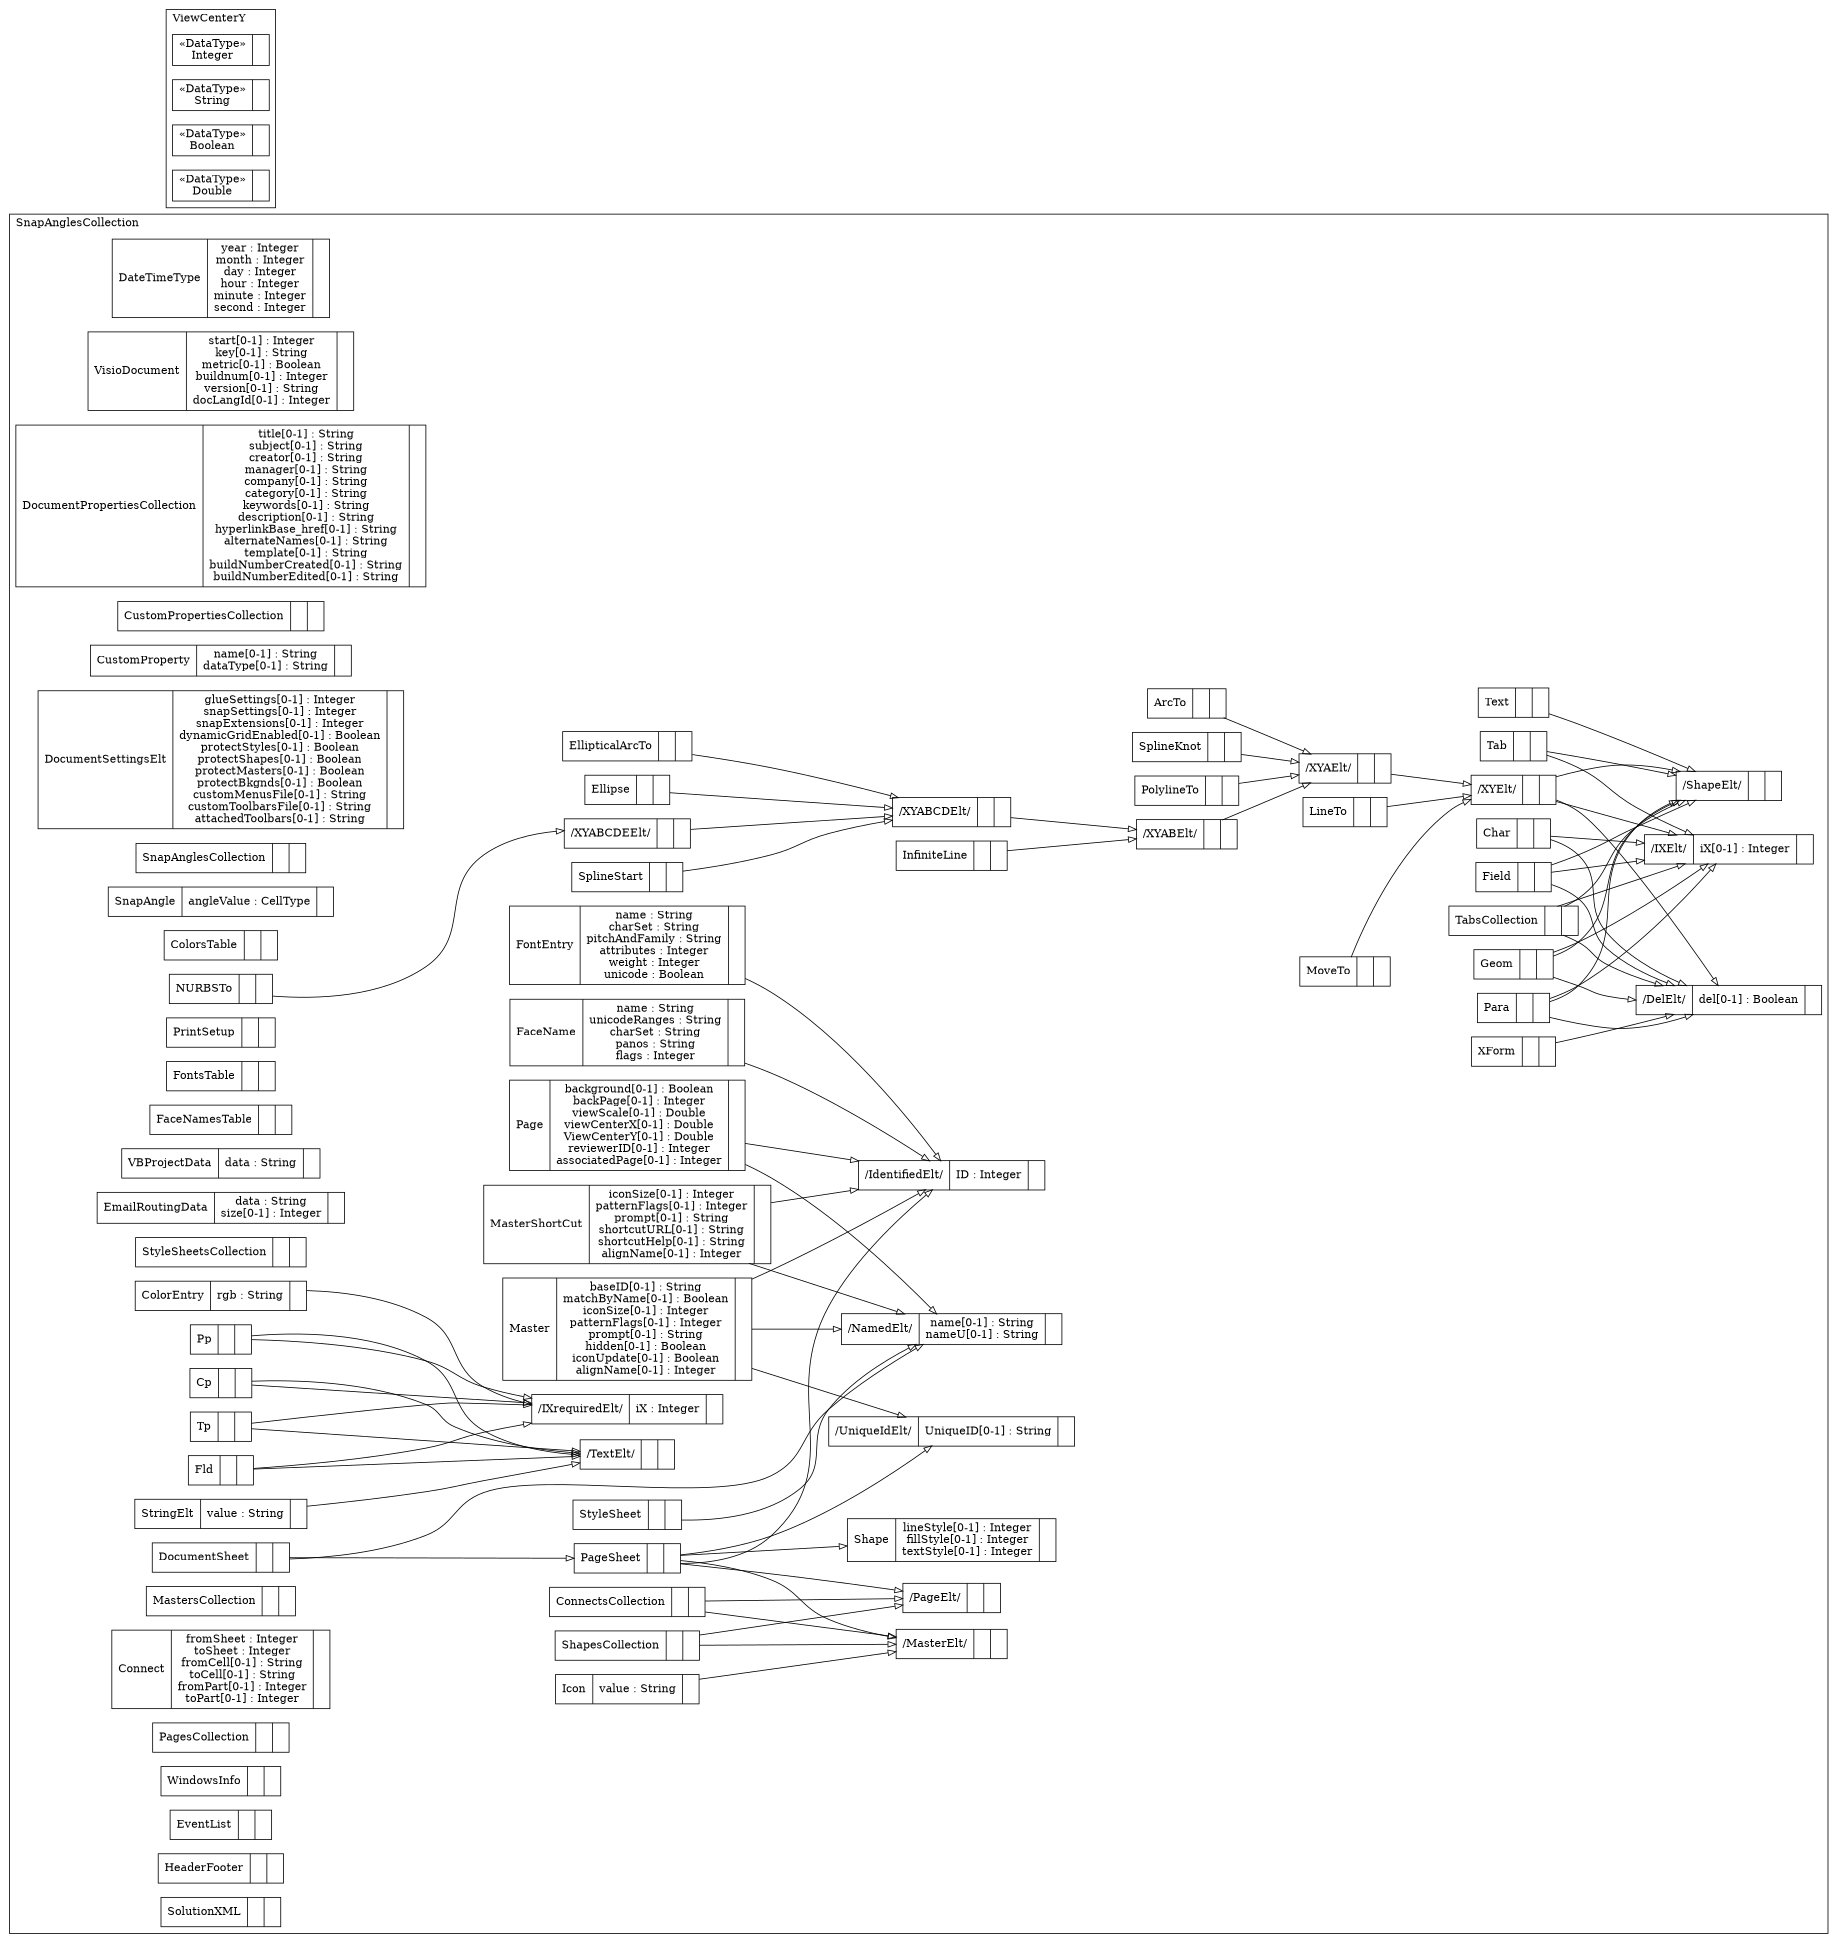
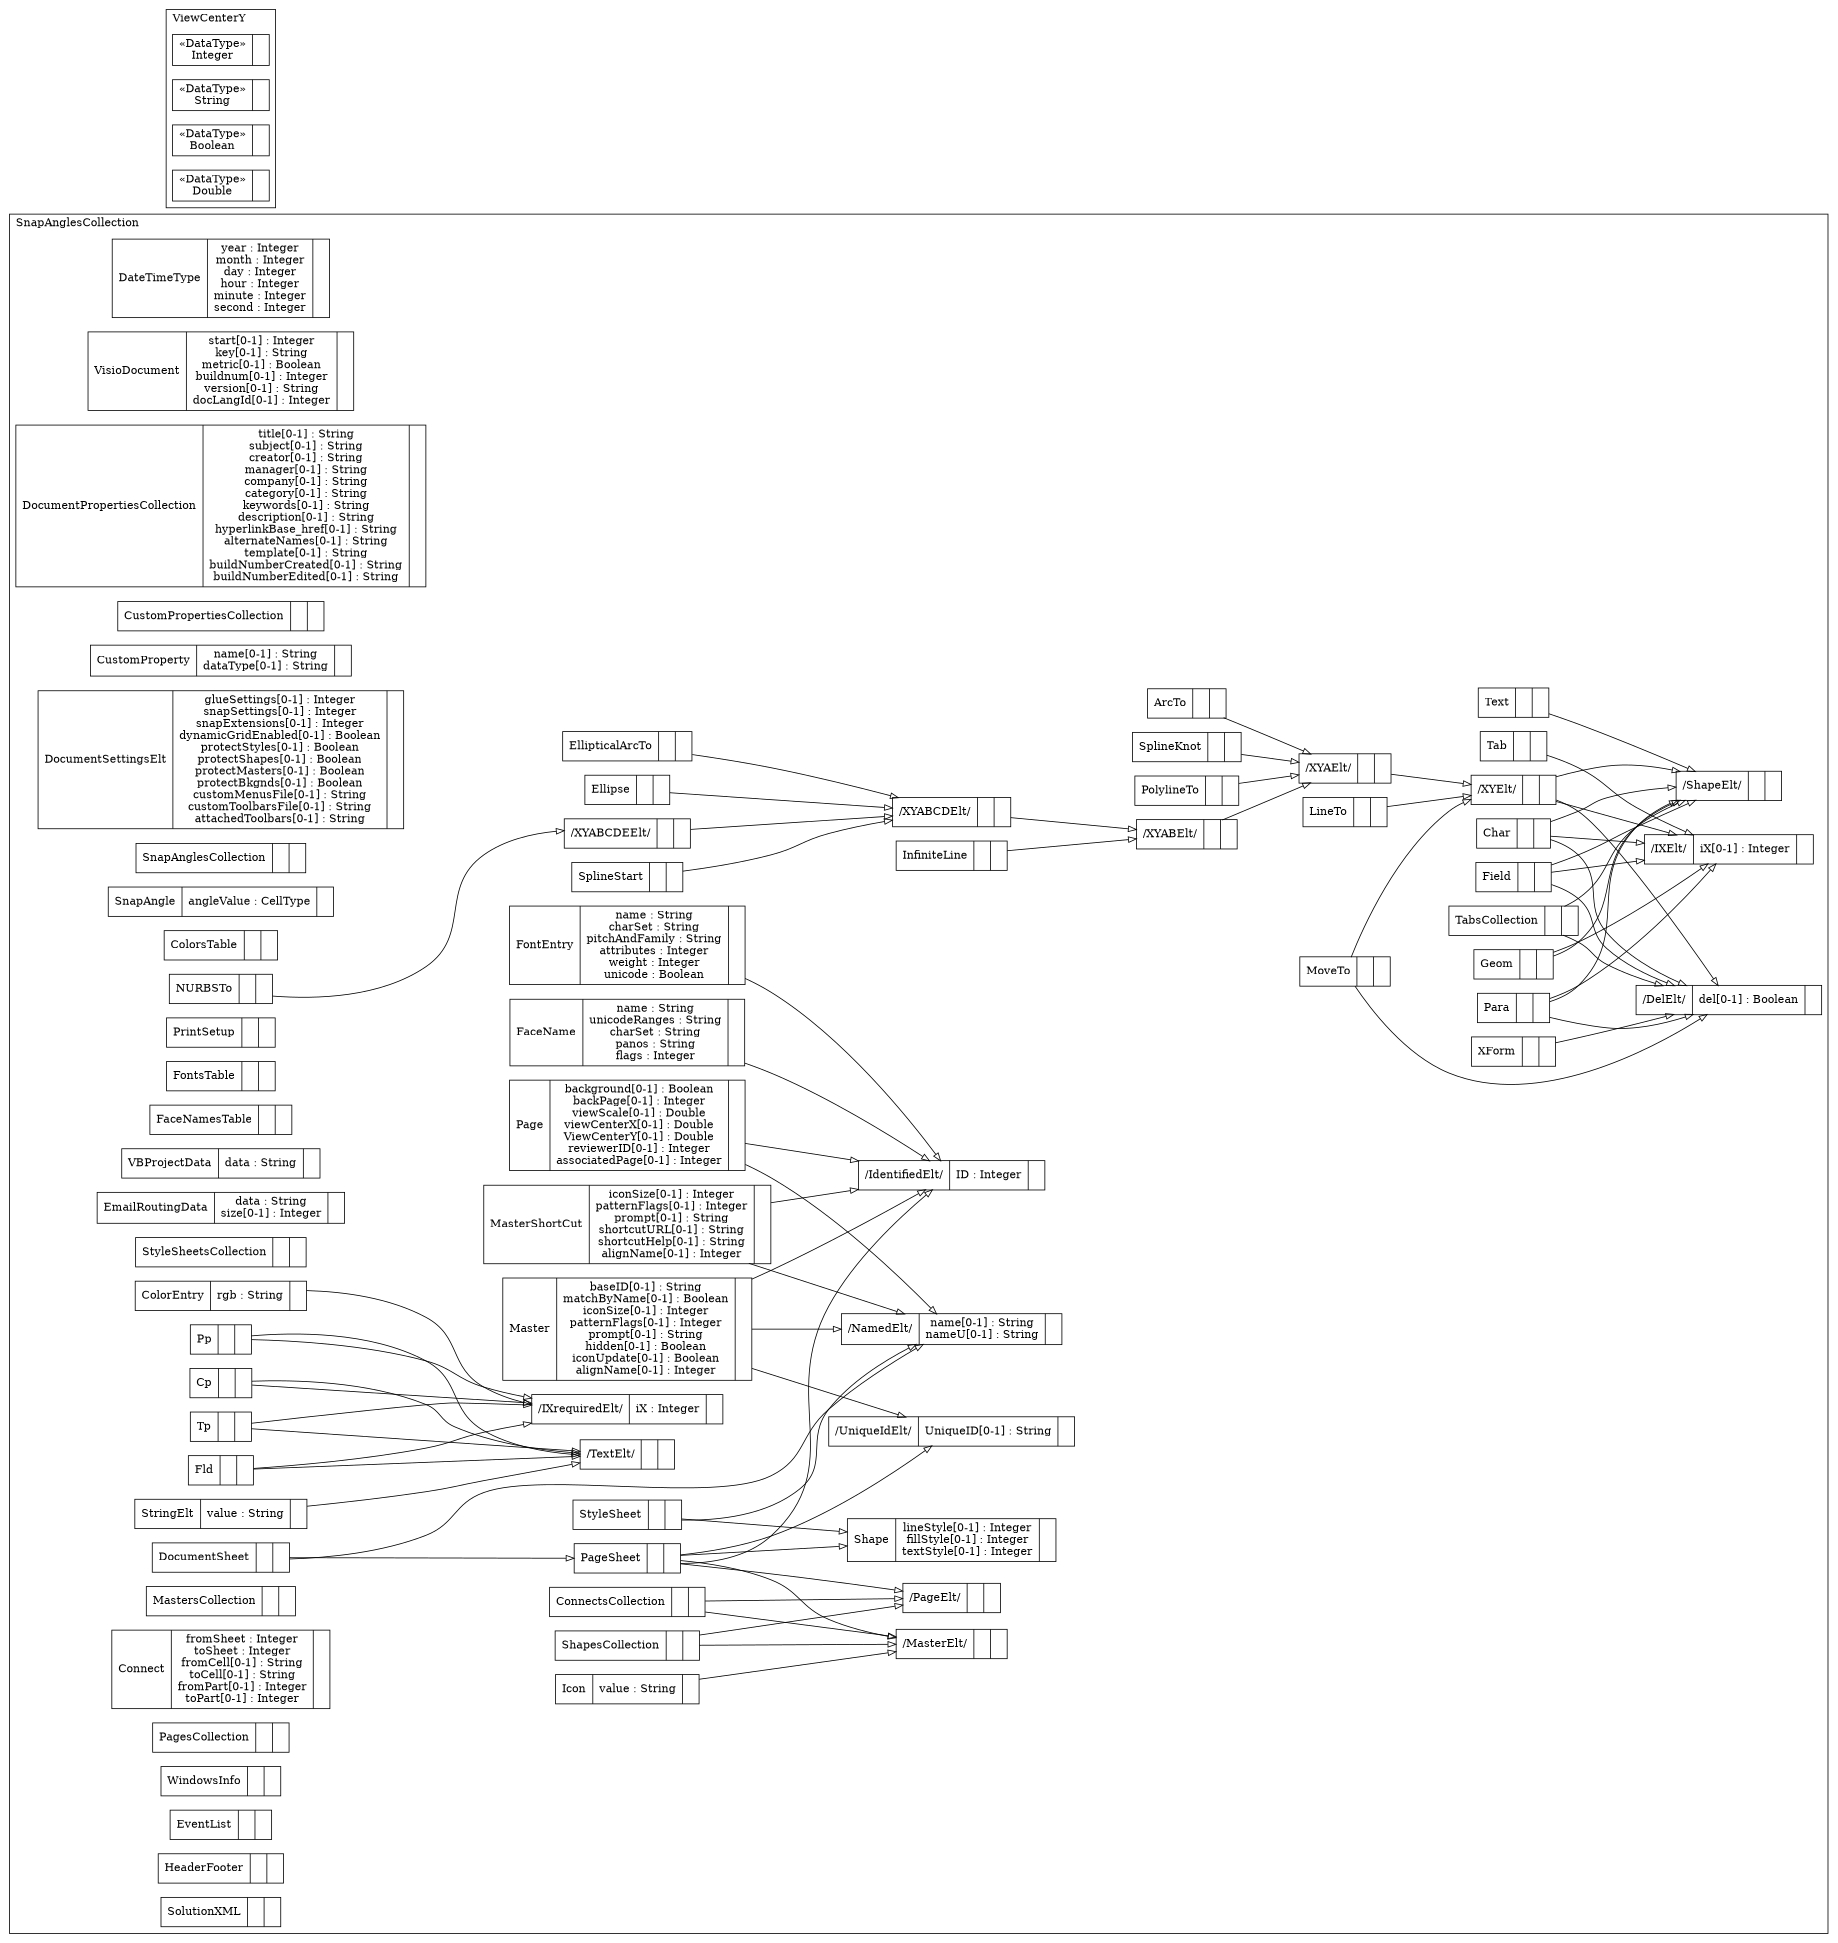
edge "Tab" -> "/ShapeElt/": now "Char" -> "/ShapeElt/"
edge "TabsCollection" -> "/IXElt/": removed
edge "Geom" -> "/DelElt/": now "MoveTo" -> "/DelElt/"
edge "StyleSheet" -> "Shape": added
